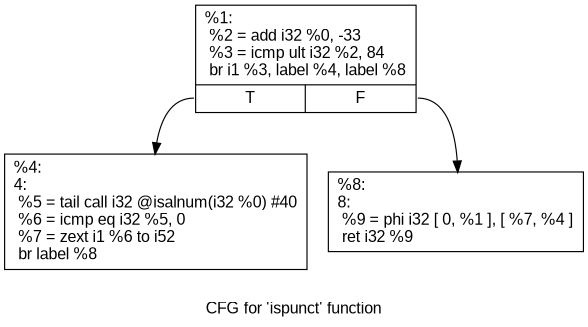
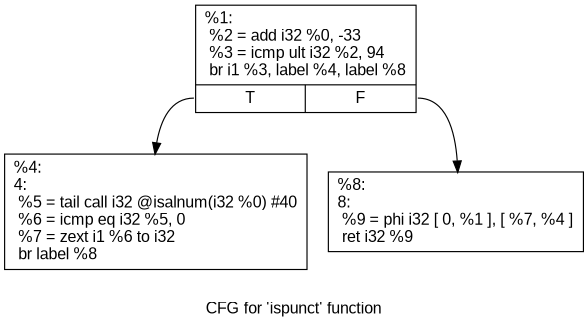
node "%1:": text "%3 = icmp ult i32 %2, 84" -> "%3 = icmp ult i32 %2, 94"
node "%4:": text "%7 = zext i1 %6 to i52" -> "%7 = zext i1 %6 to i32"
